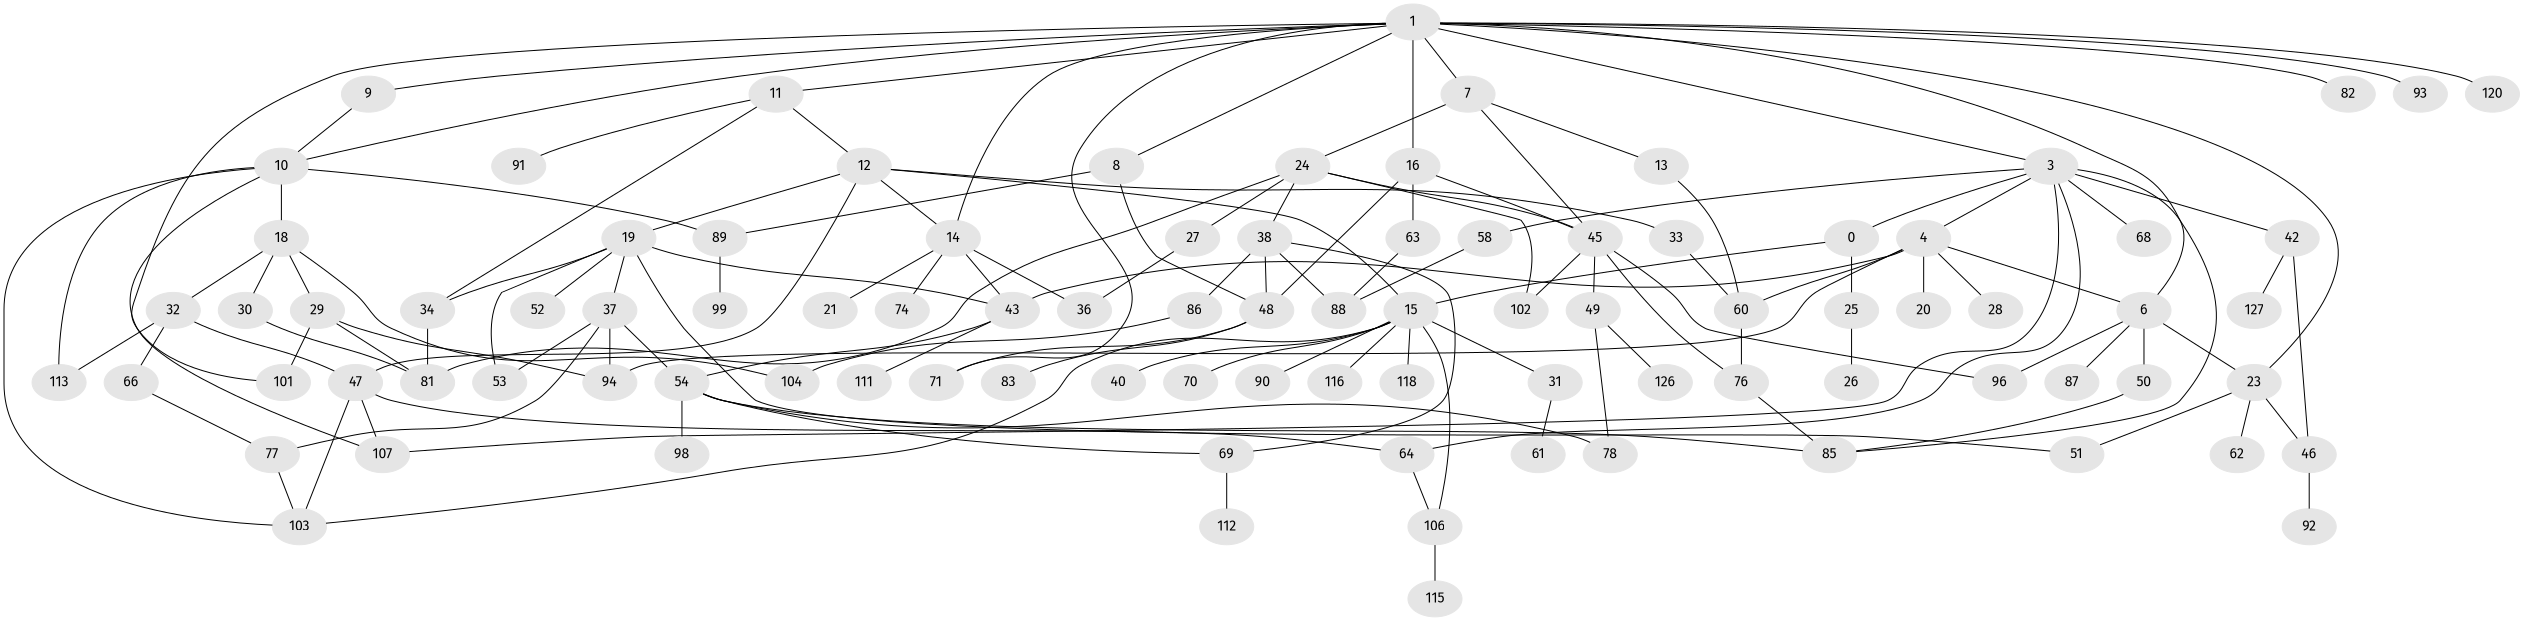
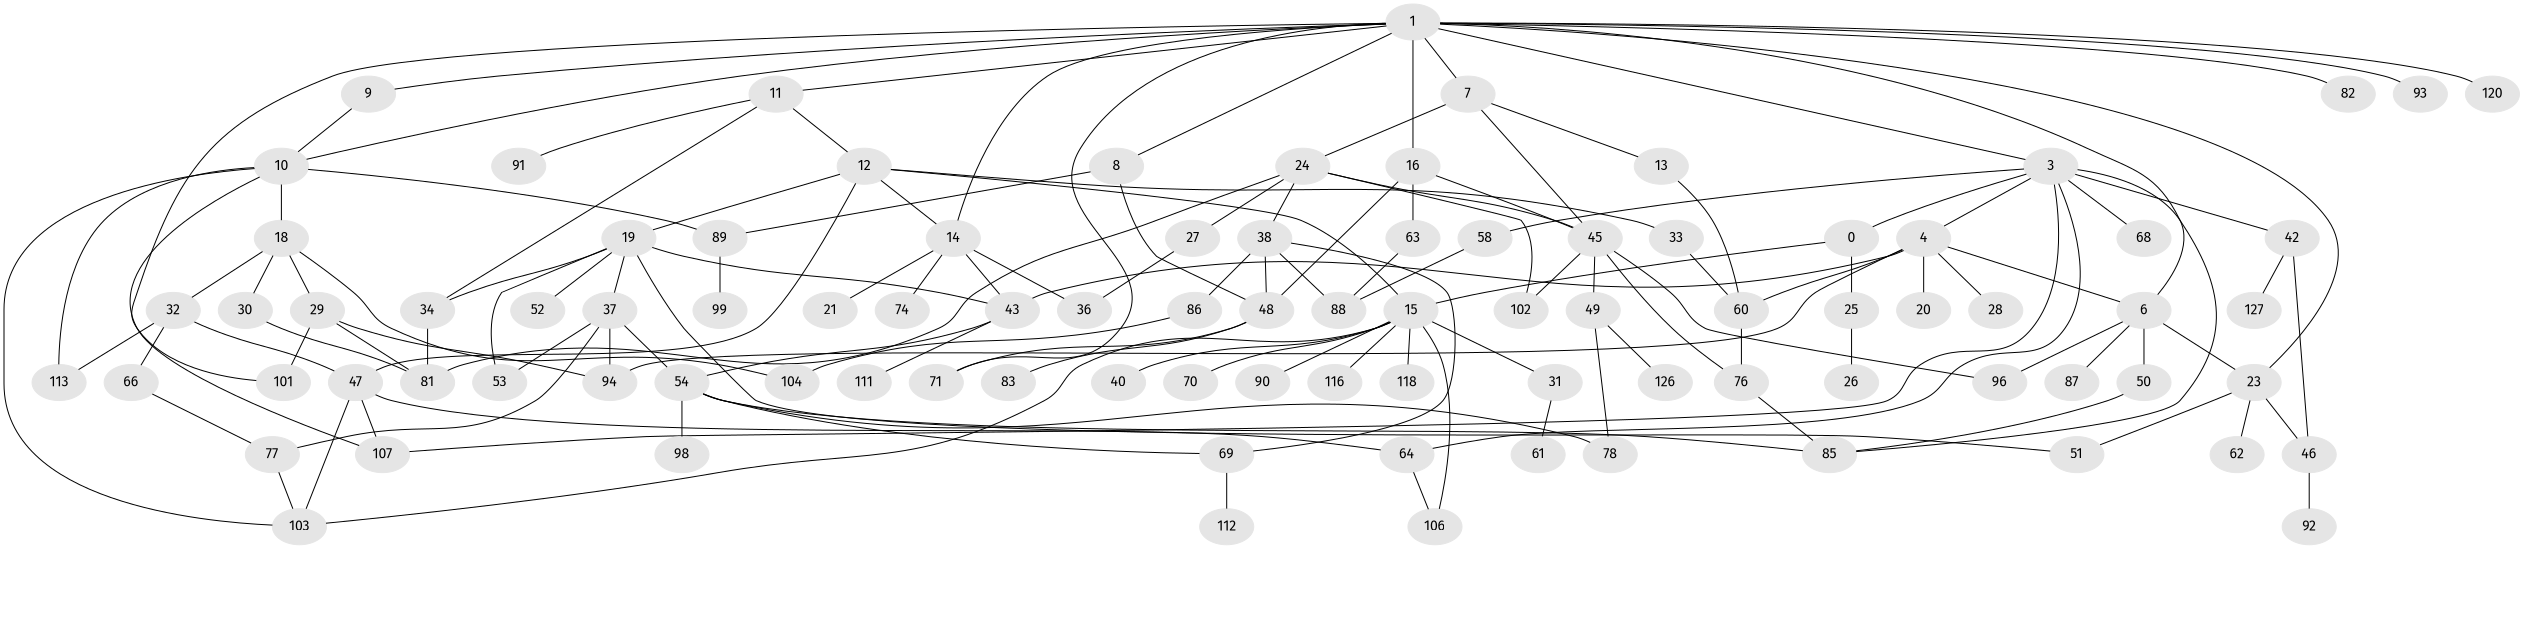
node "115": removed
